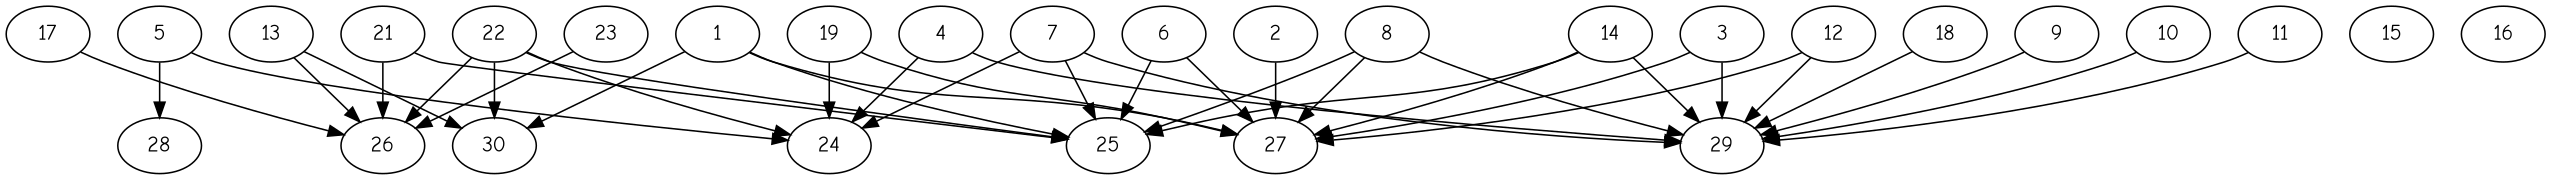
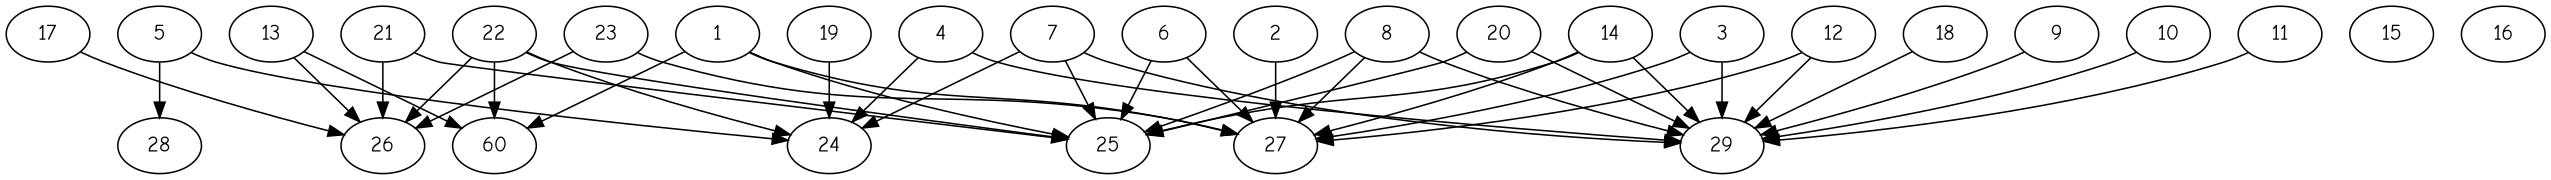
node "20": added
edge "19" -> "27": now "23" -> "27"
node "30": label "30" -> "60"
